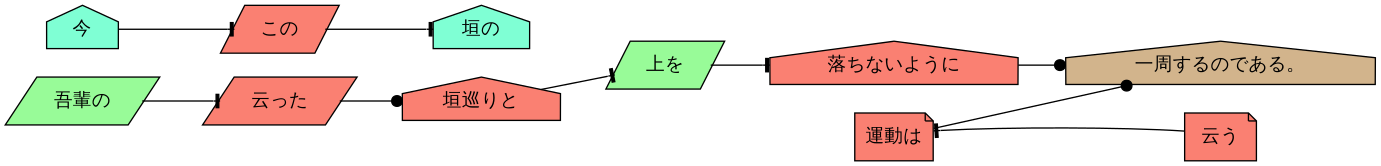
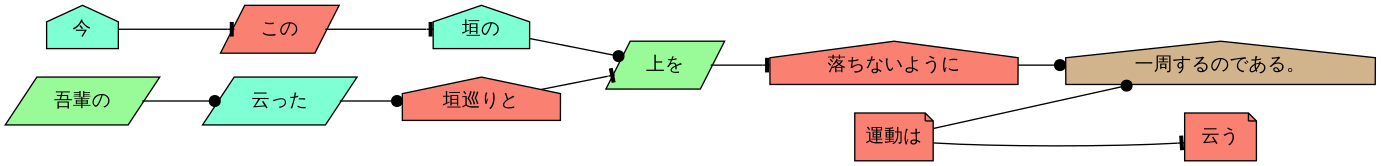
edge "垣の" -> "上を": added
edge "吾輩の" -> "云った": arrowhead tee -> dot
node "云った": fillcolor salmon -> aquamarine
edge "云う" -> "運動は": reversed
